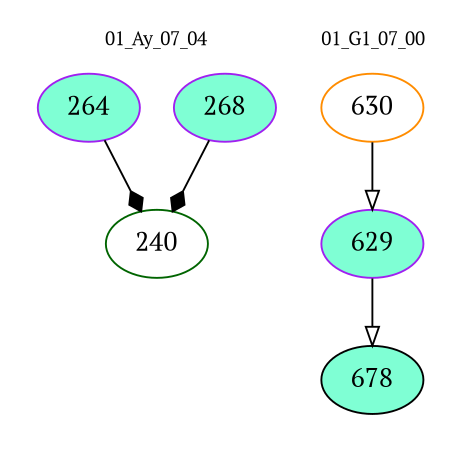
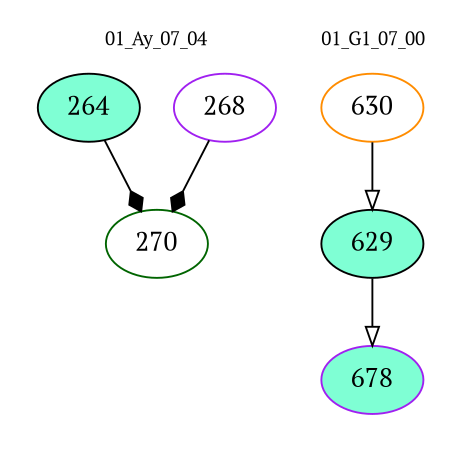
node "264": color purple -> black
node "268": fillcolor aquamarine -> white
node "240": label "240" -> "270"
node "629": color purple -> black
node "678": color black -> purple
